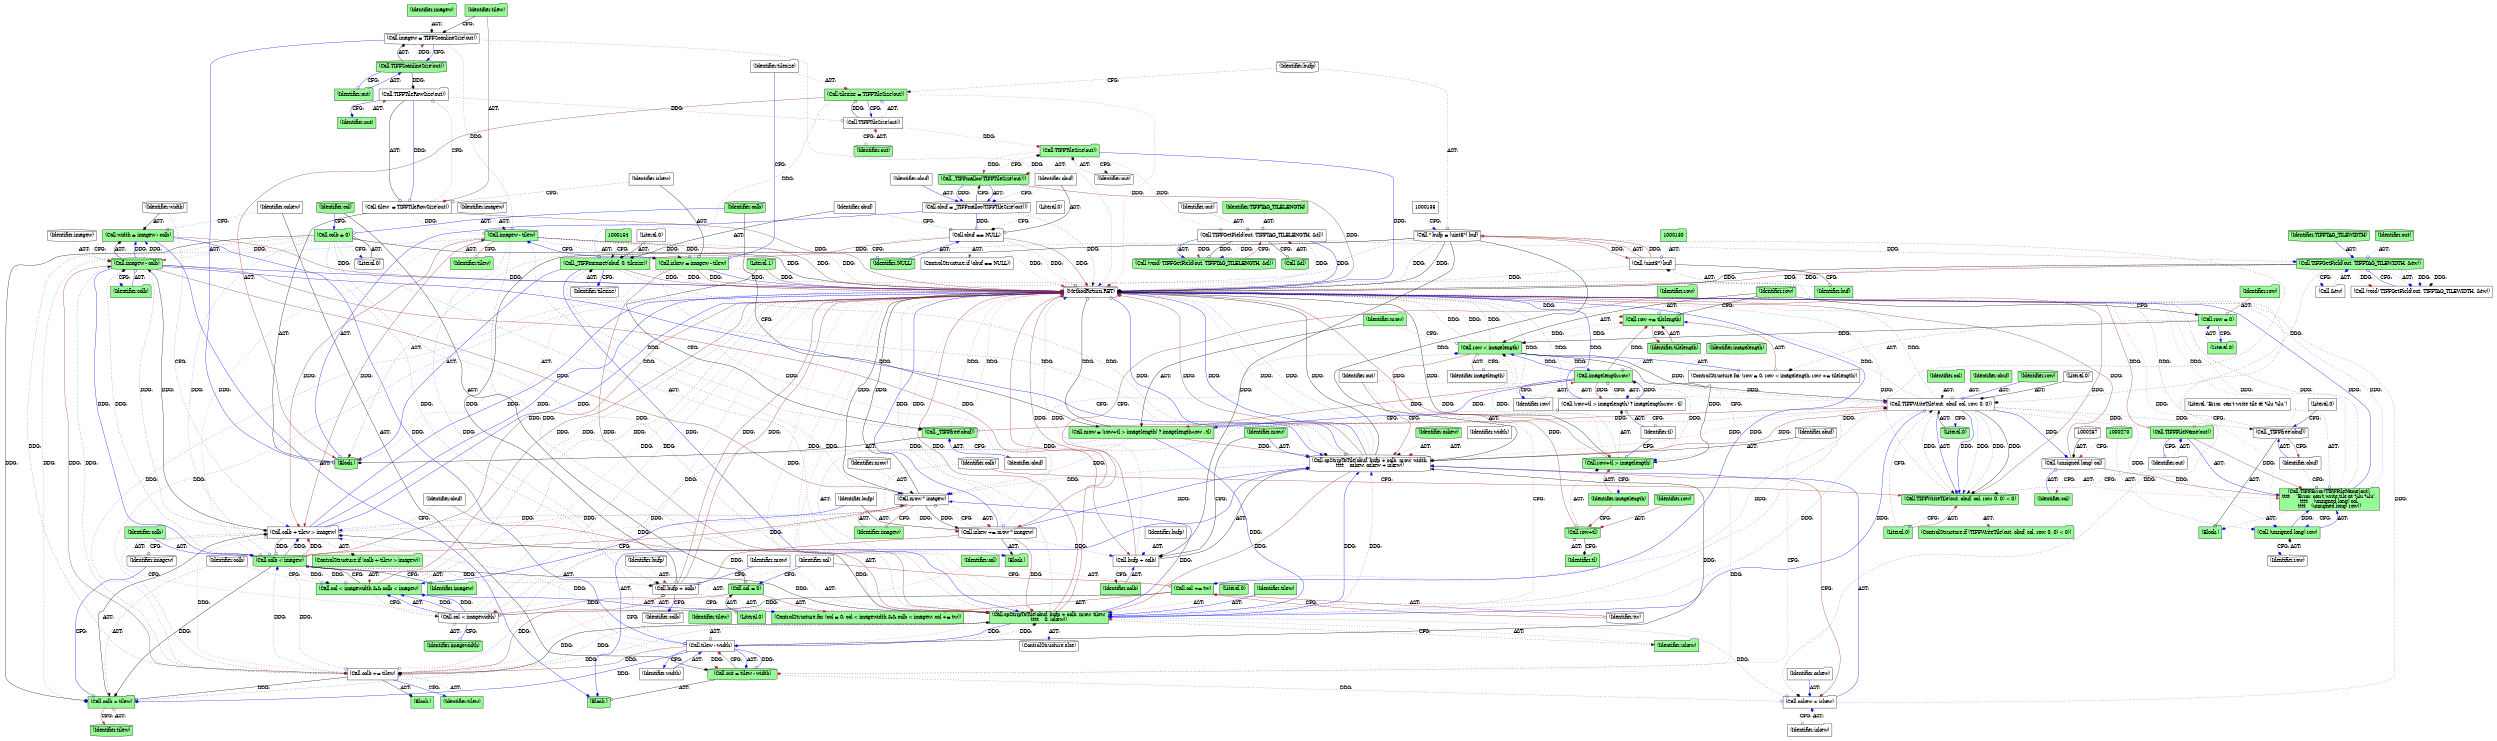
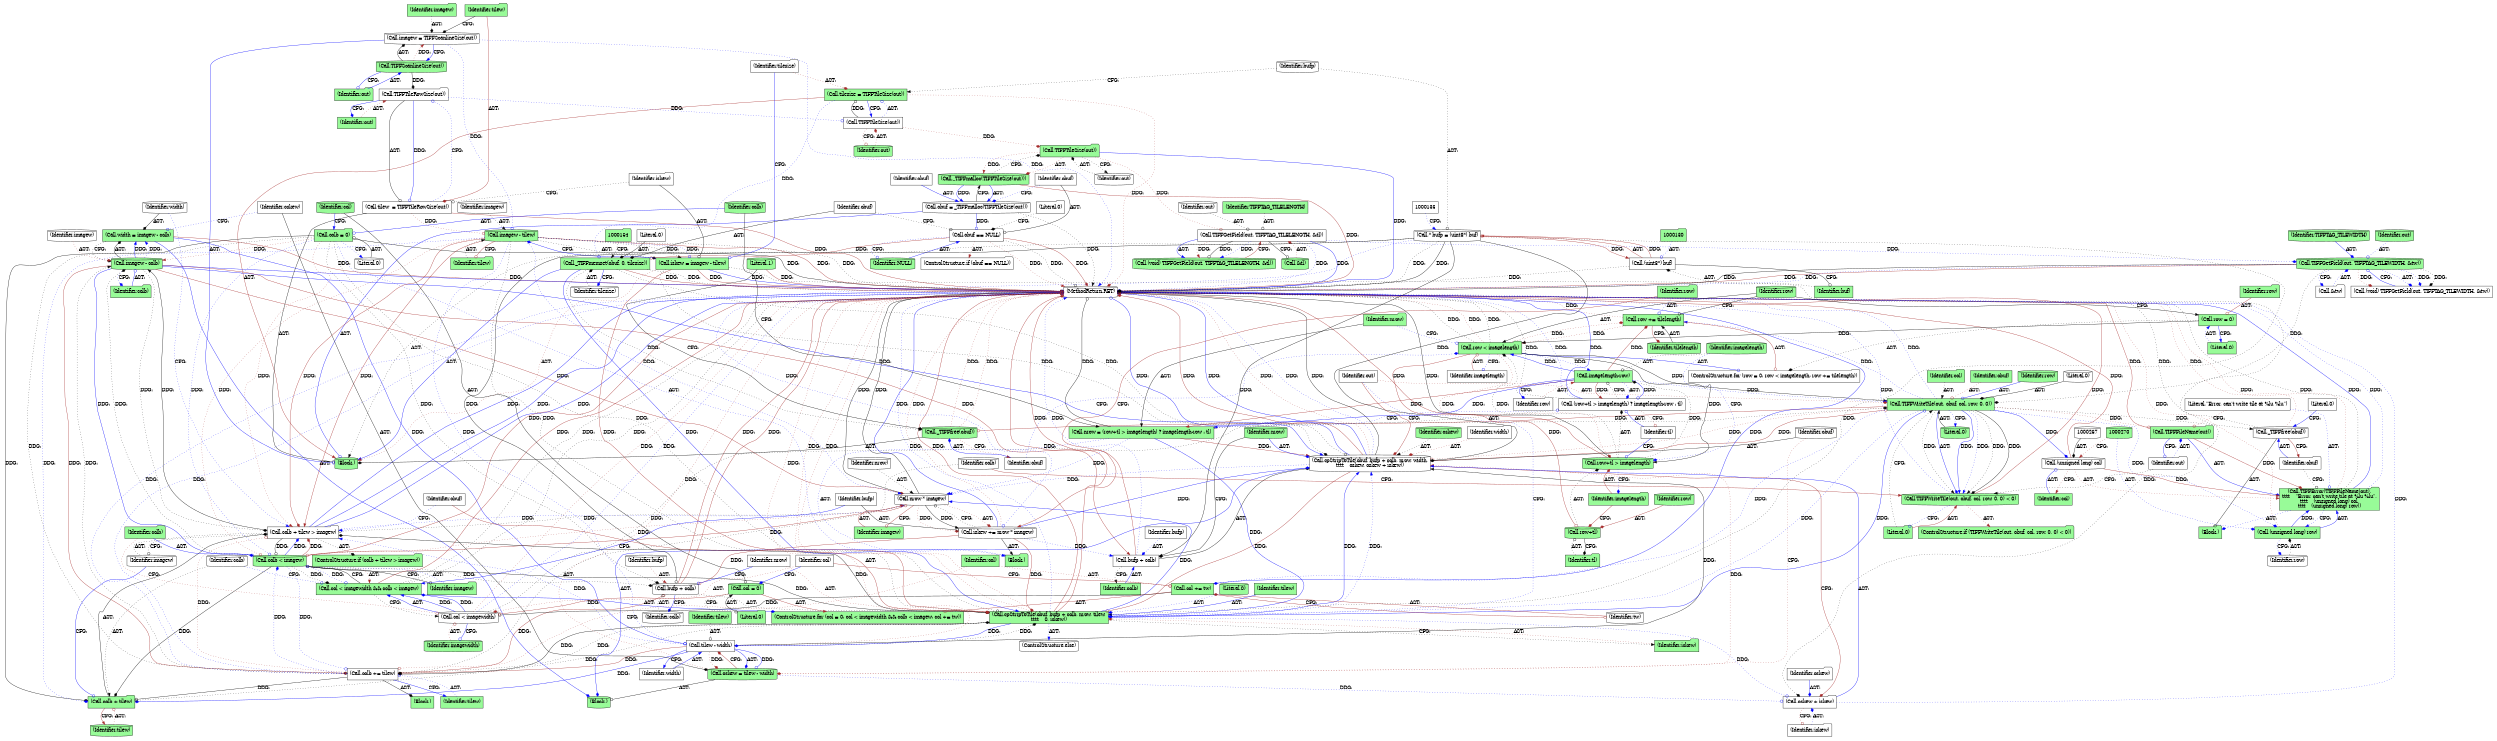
edge "(MethodReturn,RET)" -> "(Call,row += tilelength)": reversed
edge "(Call,colb = 0)" -> "(Call,colb + tilew > imagew)": added, label "DDG:"
node "(Call,TIFFWriteTile(out, obuf, col, row, 0, 0))": fillcolor white -> palegreen
node "(Call,out = tilew - width)": label "(Call,out = tilew - width)" -> "(Call,oskew = tilew - width)"
